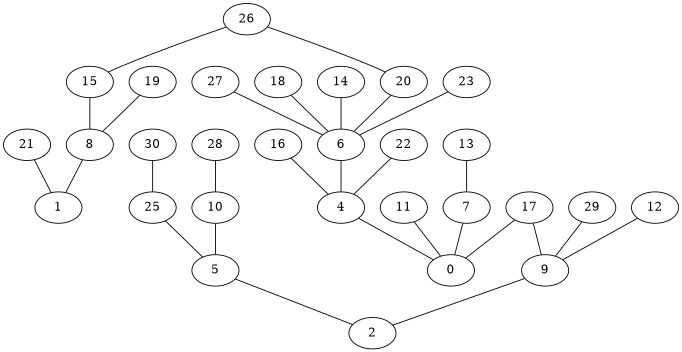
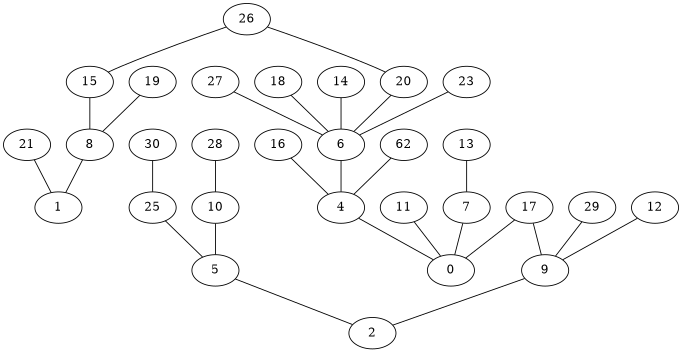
node "22": label "22" -> "62"
